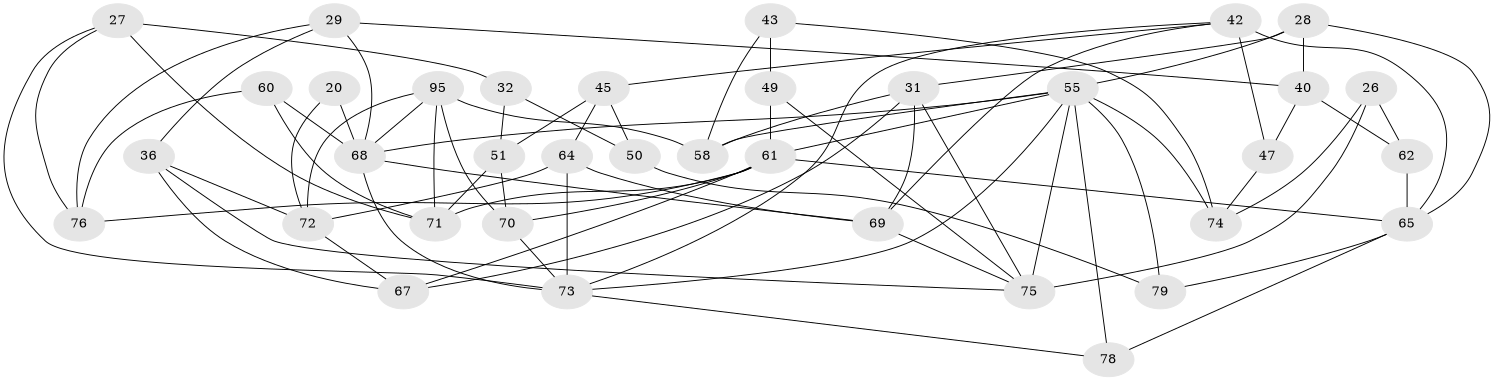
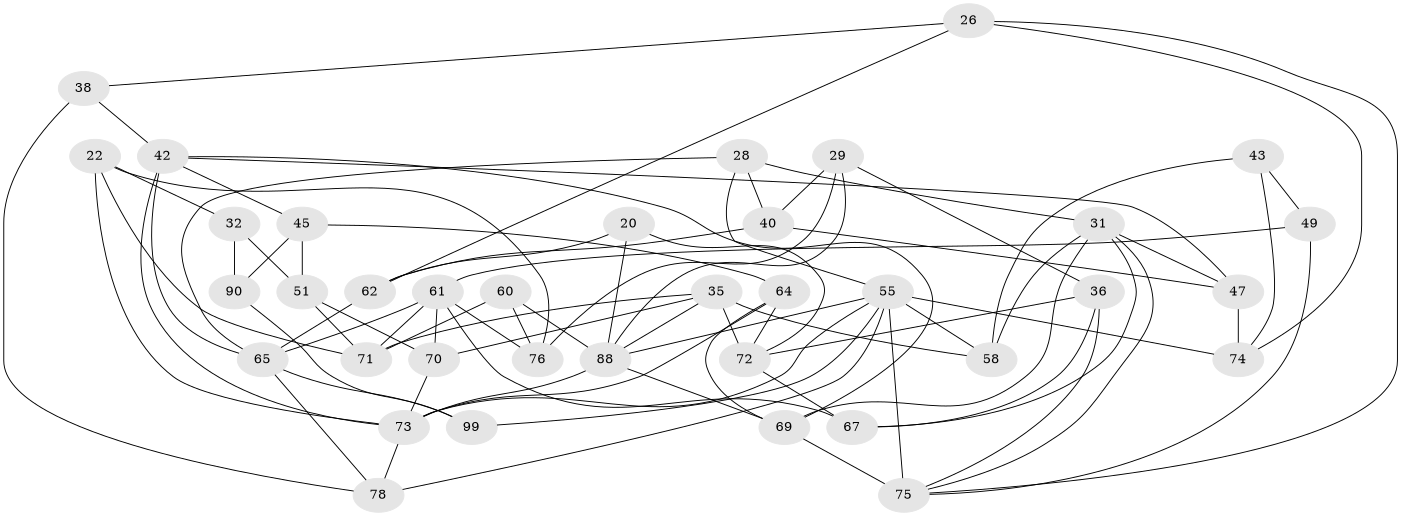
node "27": label "27" -> "22"
node "38": added
node "95": label "95" -> "35"
edge "55" -- "61": removed
node "68": label "68" -> "88"
node "50": label "50" -> "90"
edge "20" -- "62": added
edge "31" -- "47": added
node "79": label "79" -> "99"
